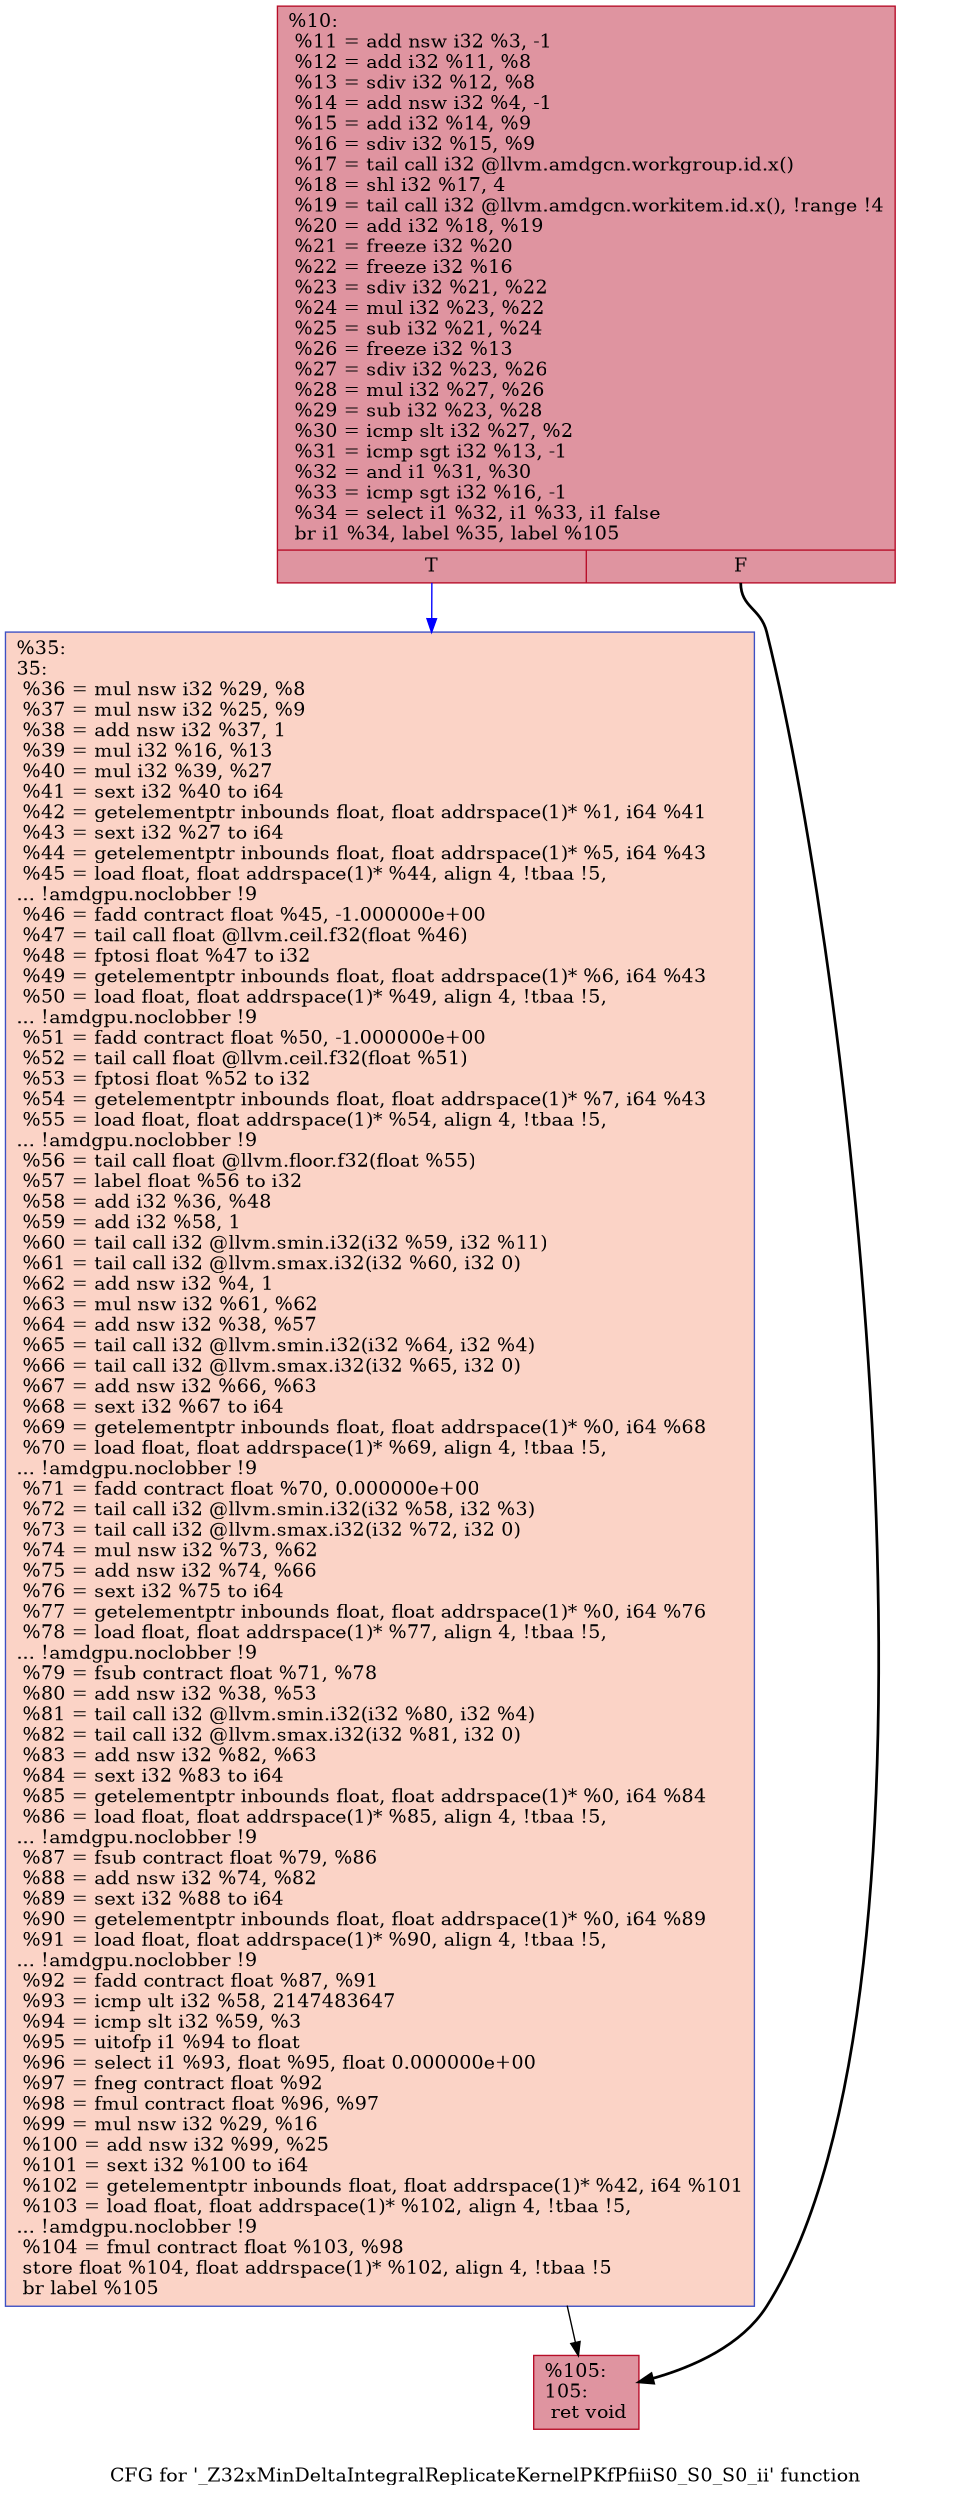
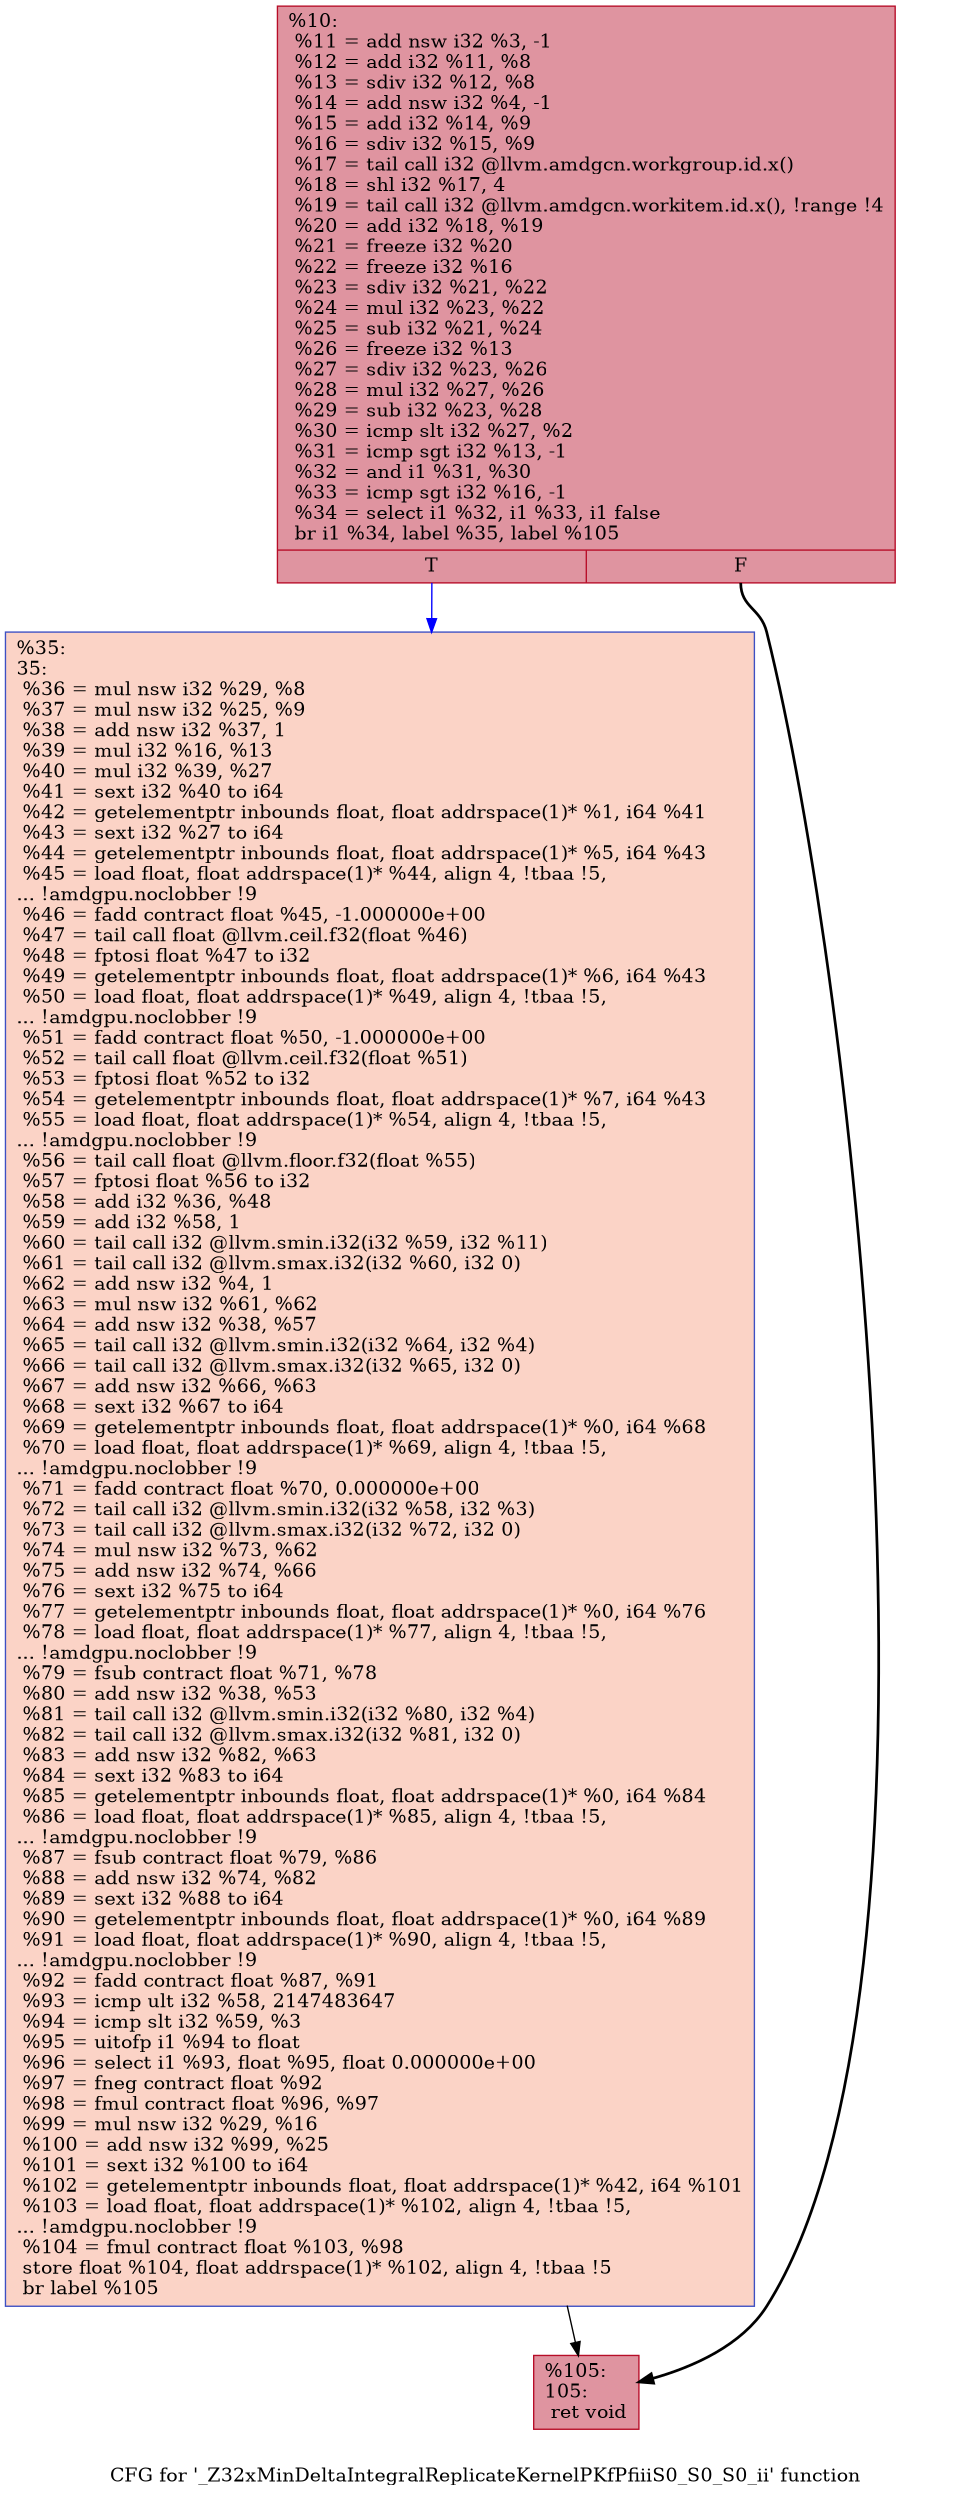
node "%35:": text "%57 = label float %56 to i32" -> "%57 = fptosi float %56 to i32"
